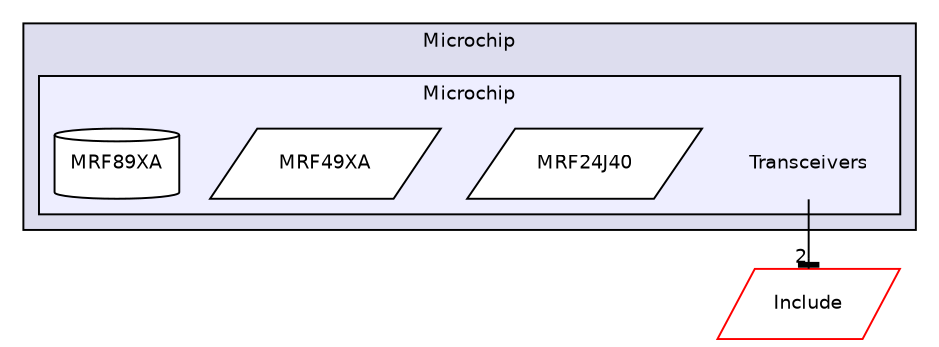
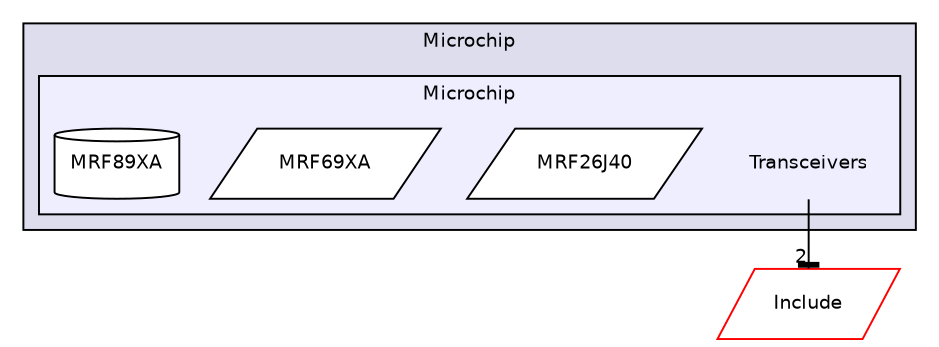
node "MRF49XA": label "MRF49XA" -> "MRF69XA"
node "MRF24J40": label "MRF24J40" -> "MRF26J40"
